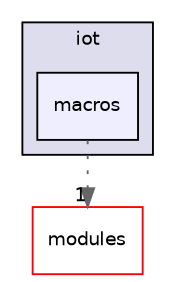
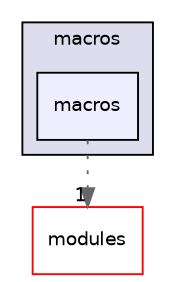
cluster "iot": label "iot" -> "macros"
